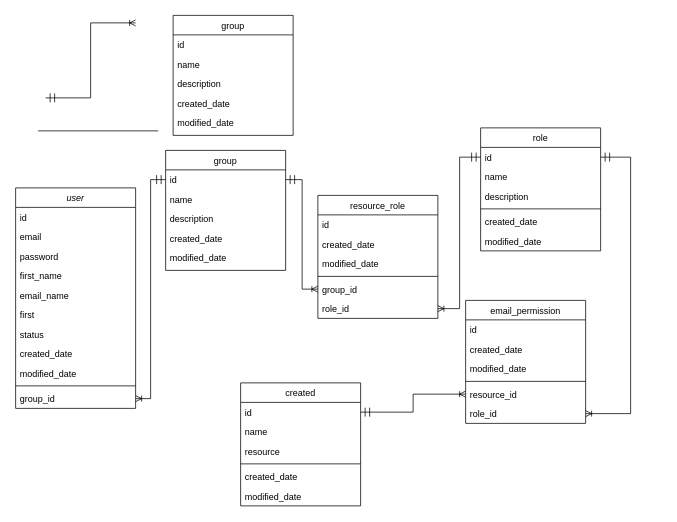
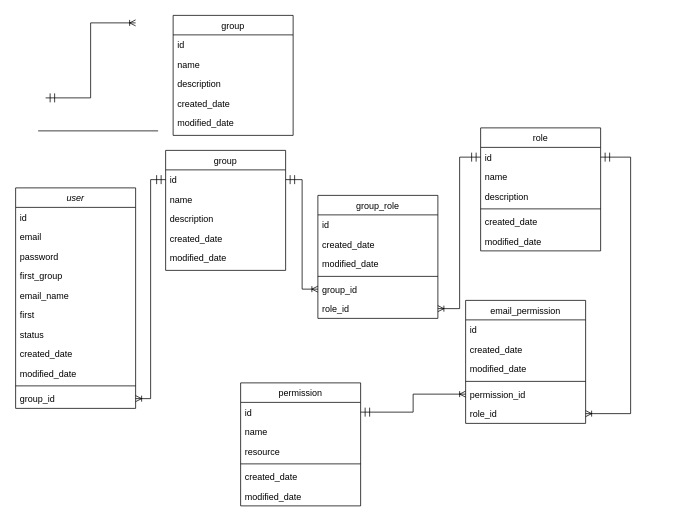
node "resource_role": label "resource_role" -> "group_role"
node "first_name": label "first_name" -> "first_group"
node "created": label "created" -> "permission"
node "resource_id": label "resource_id" -> "permission_id"
